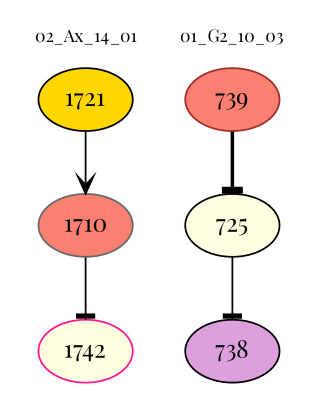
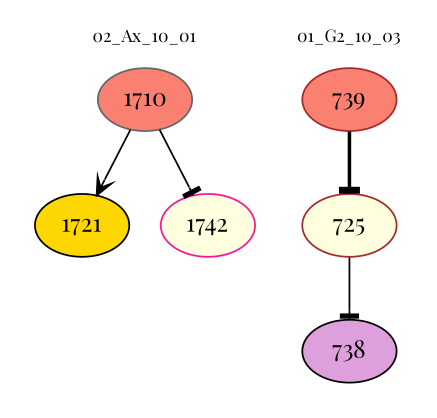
cluster "02_Ax_14_01": label "02_Ax_14_01" -> "02_Ax_10_01"
edge "1721" -> "1710": reversed
node "725": color black -> brown
